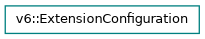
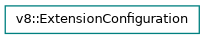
node "v6::ExtensionConfiguration": label "v6::ExtensionConfiguration" -> "v8::ExtensionConfiguration"
